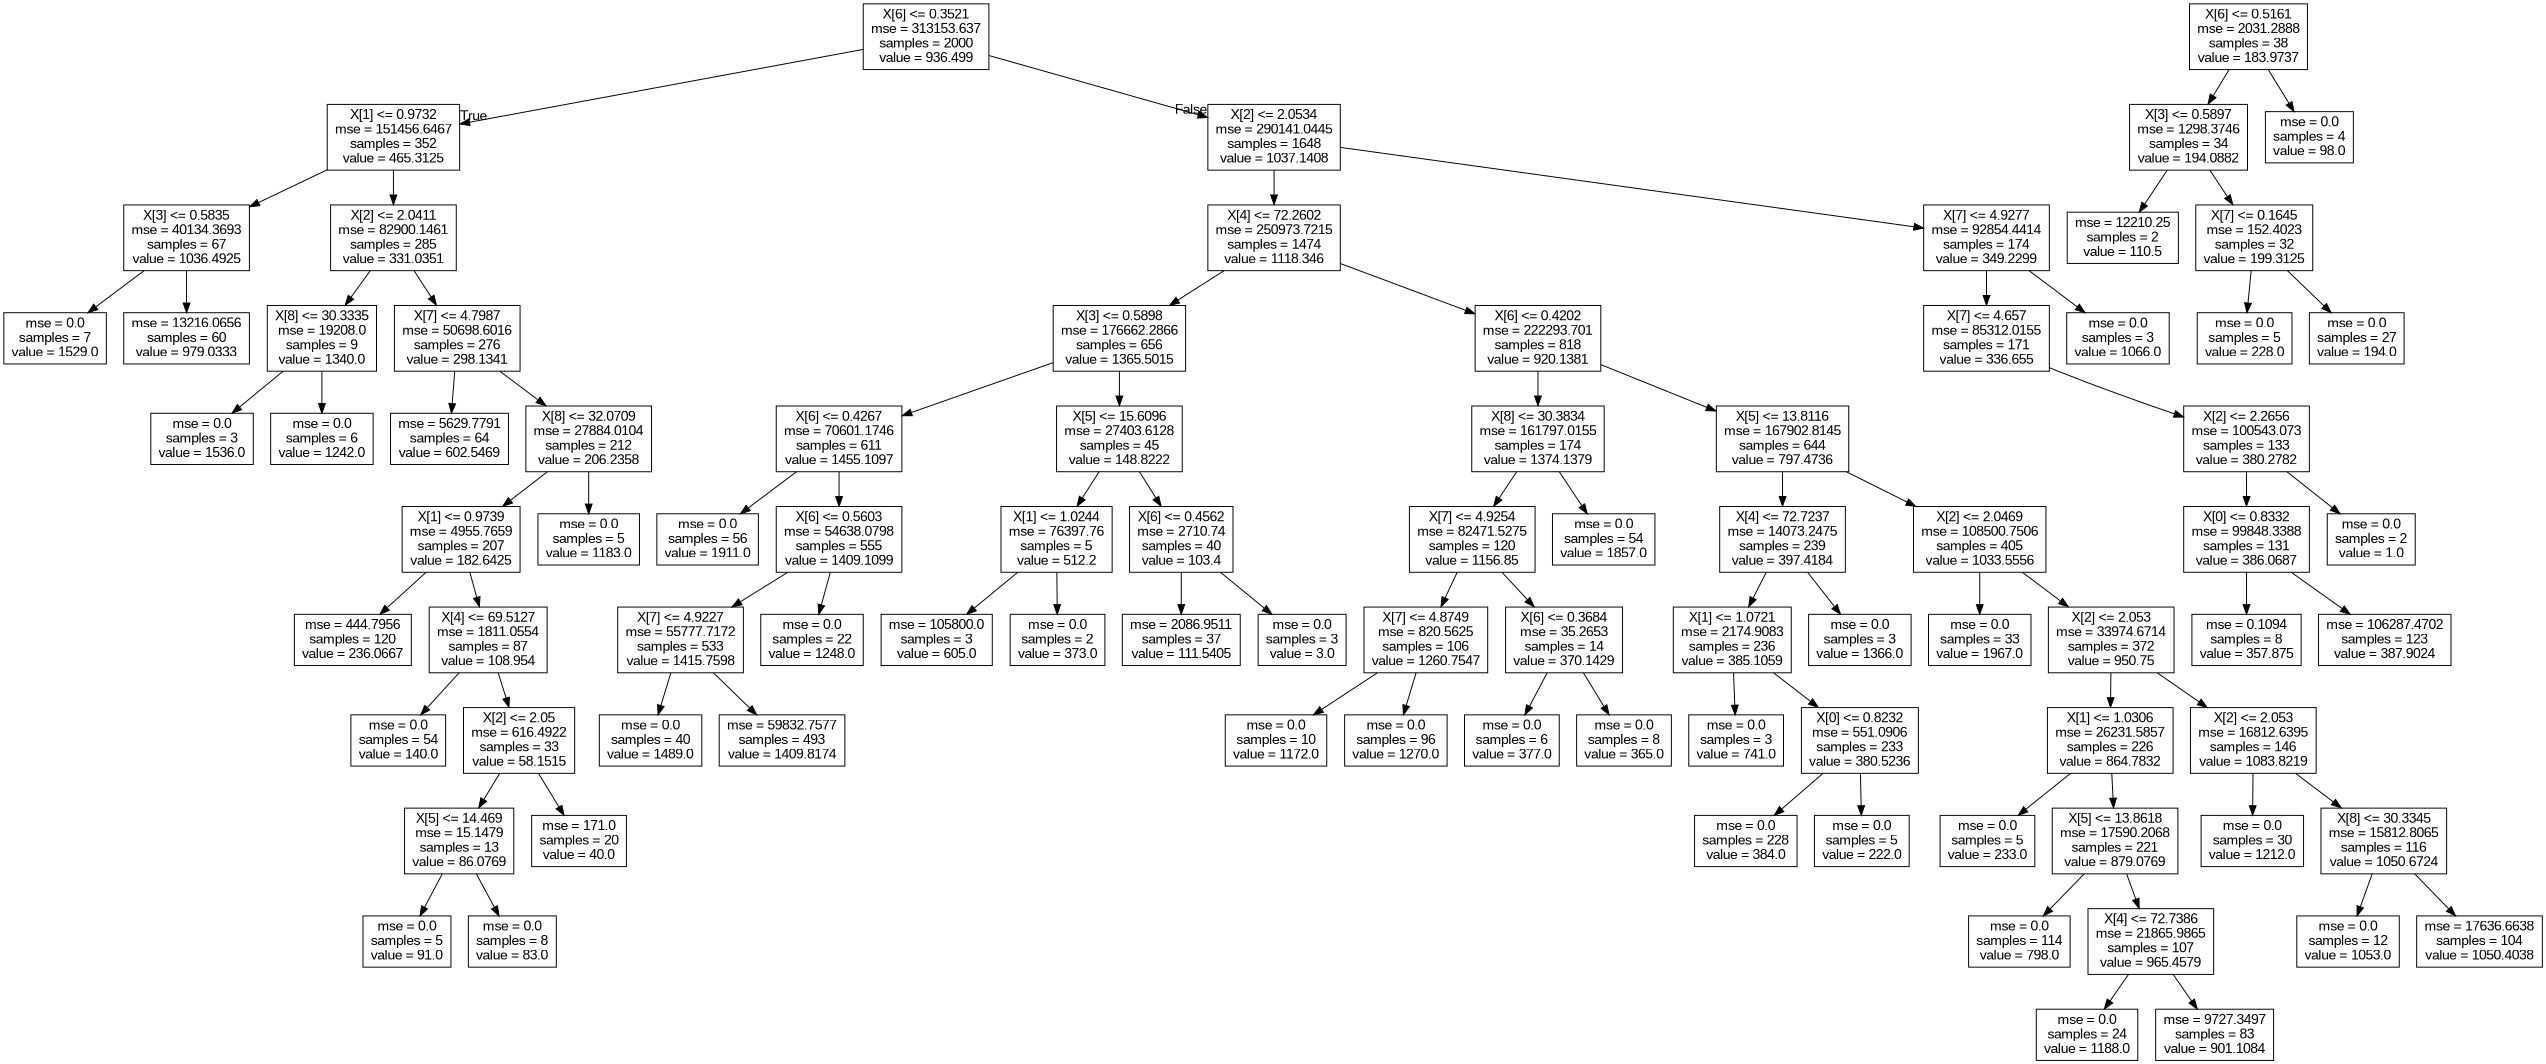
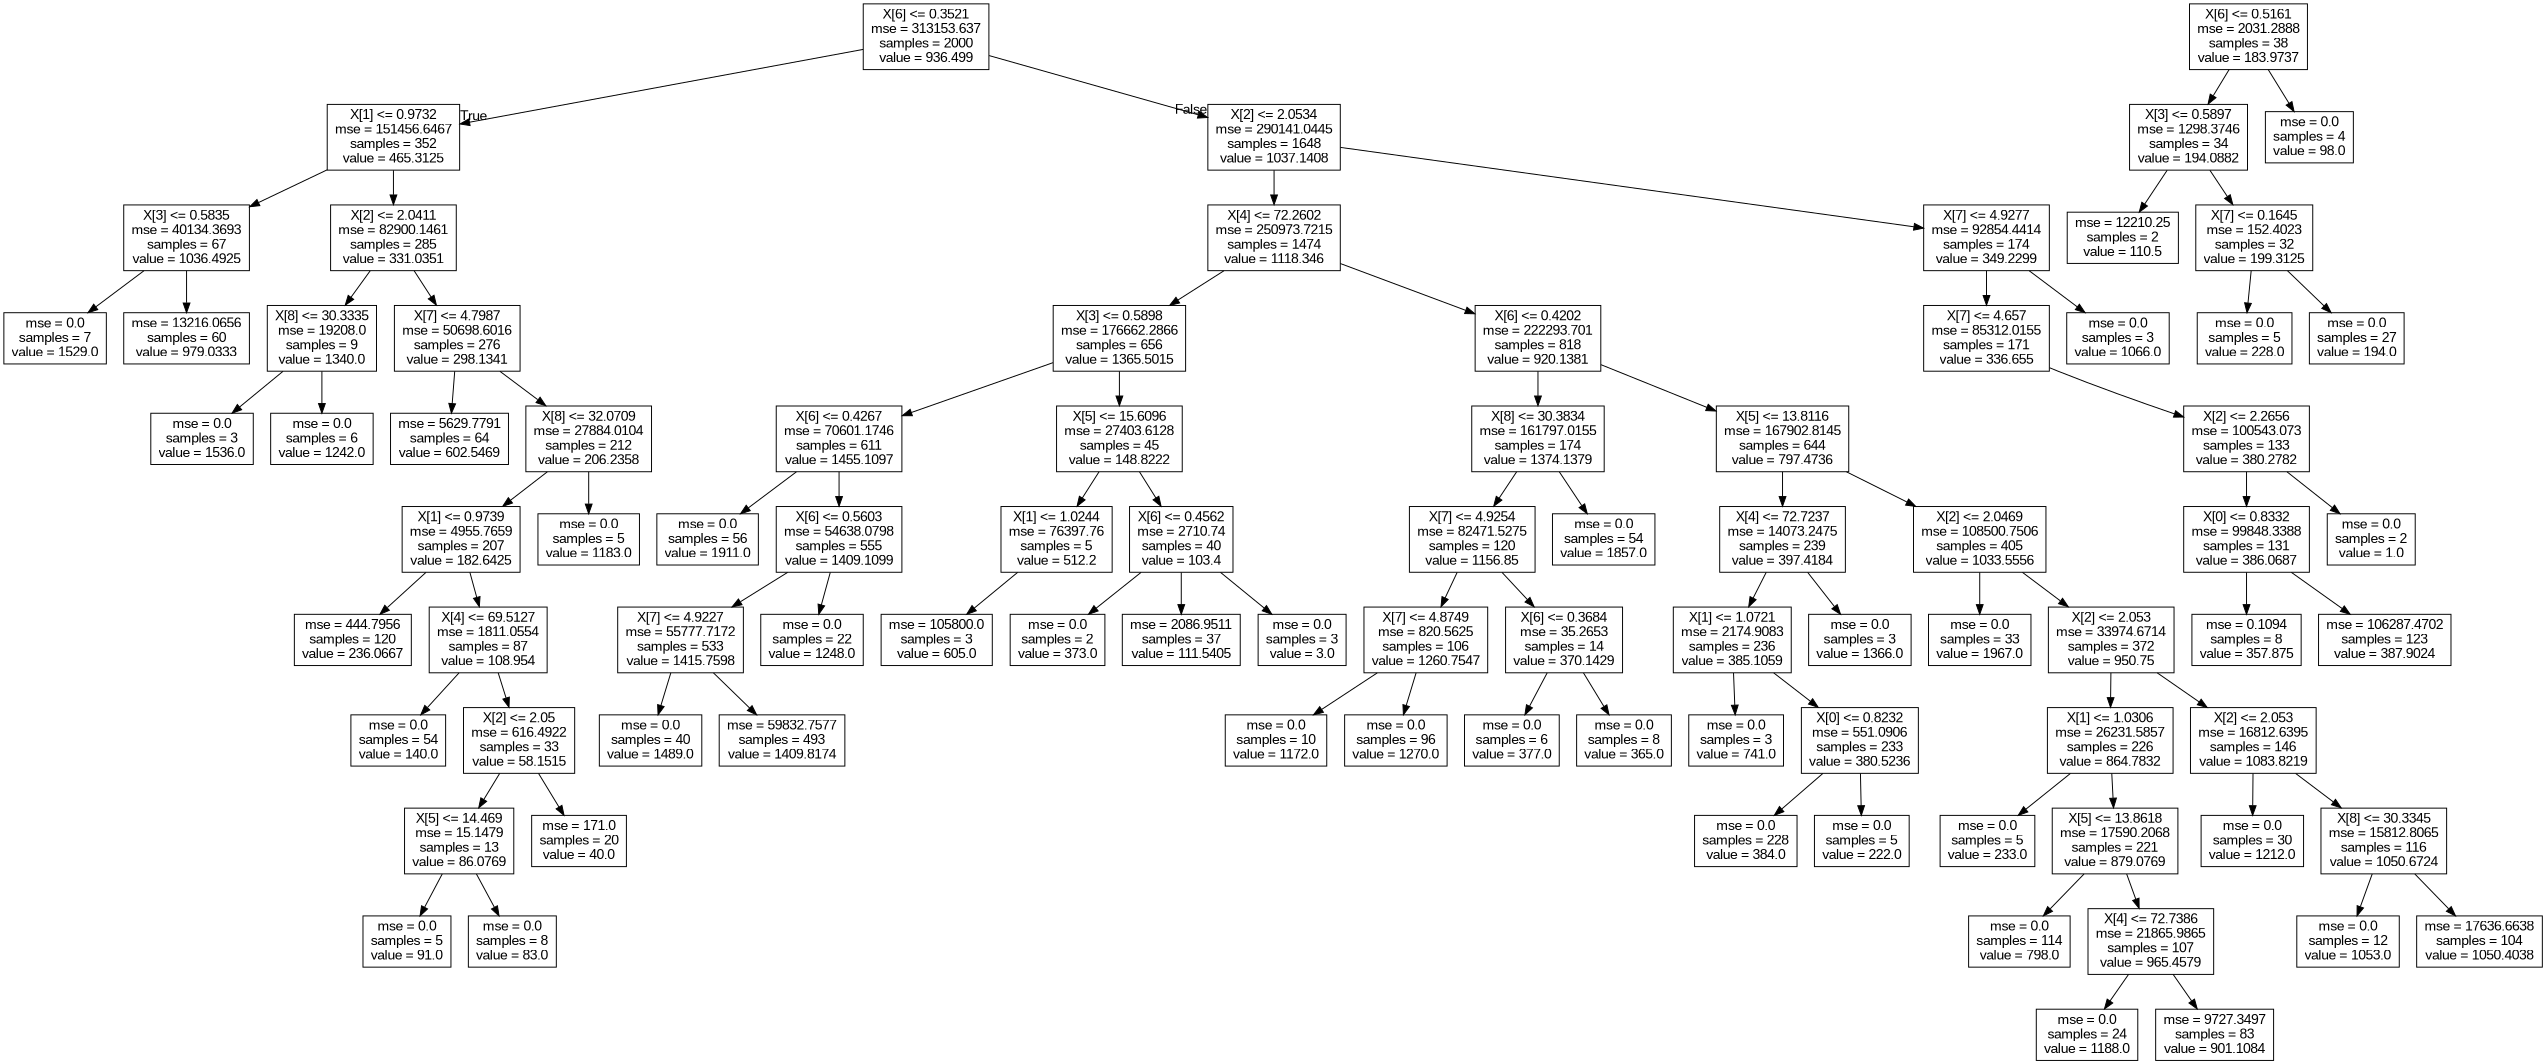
edge "X[1] <= 1.0244 mse = 76397.76 samples = 5 value = 512.2" -> "mse = 0.0 samples = 2 value = 373.0": now "X[6] <= 0.4562 mse = 2710.74 samples = 40 value = 103.4" -> "mse = 0.0 samples = 2 value = 373.0"
